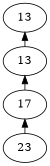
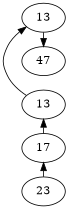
node "47": added
